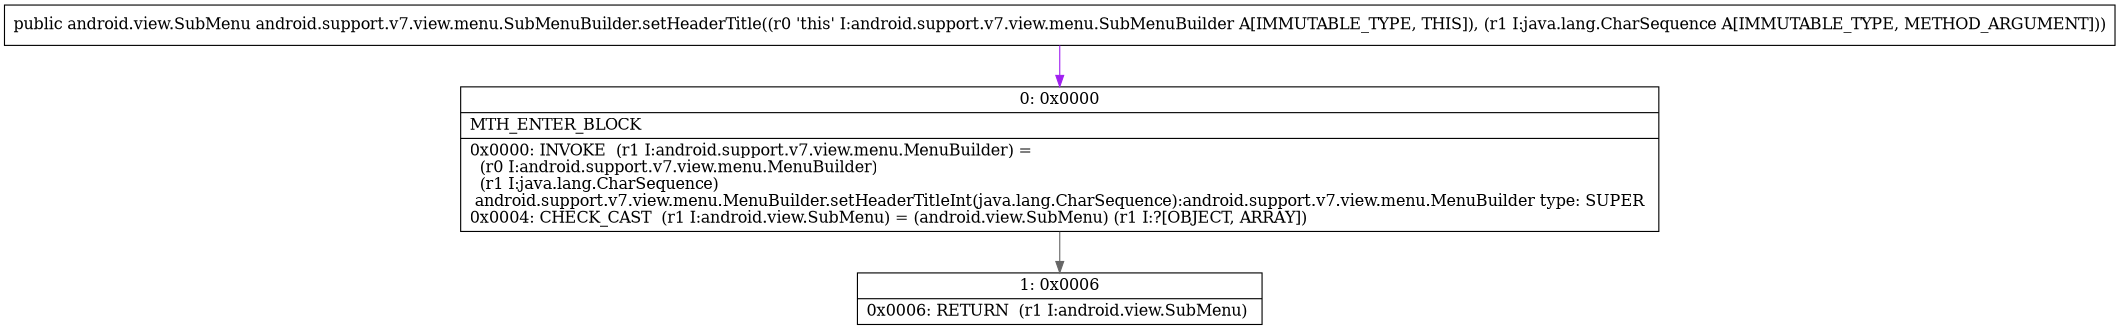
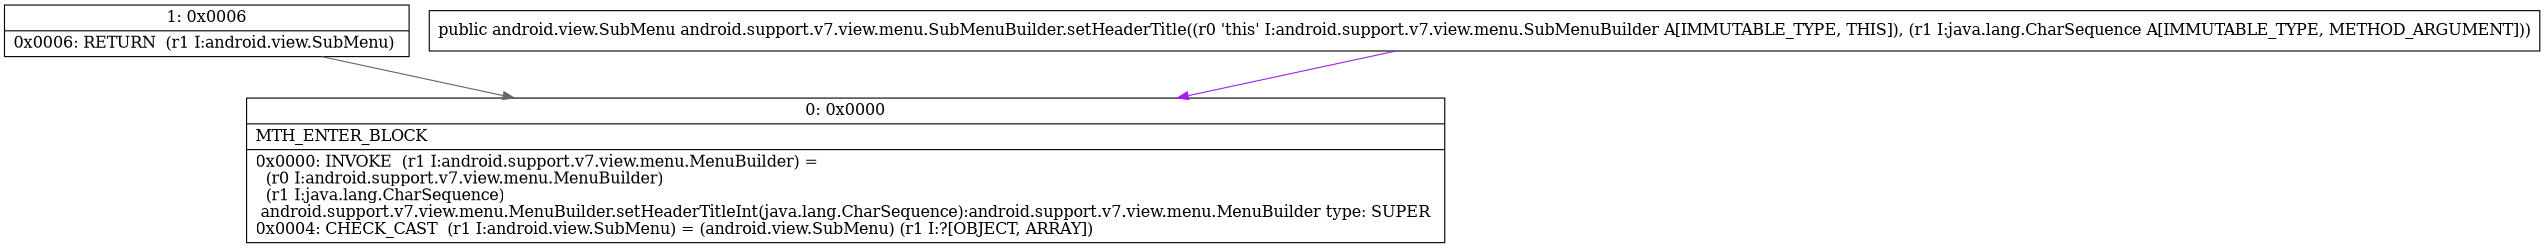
edge "0: 0x0000" -> "1: 0x0006": reversed
